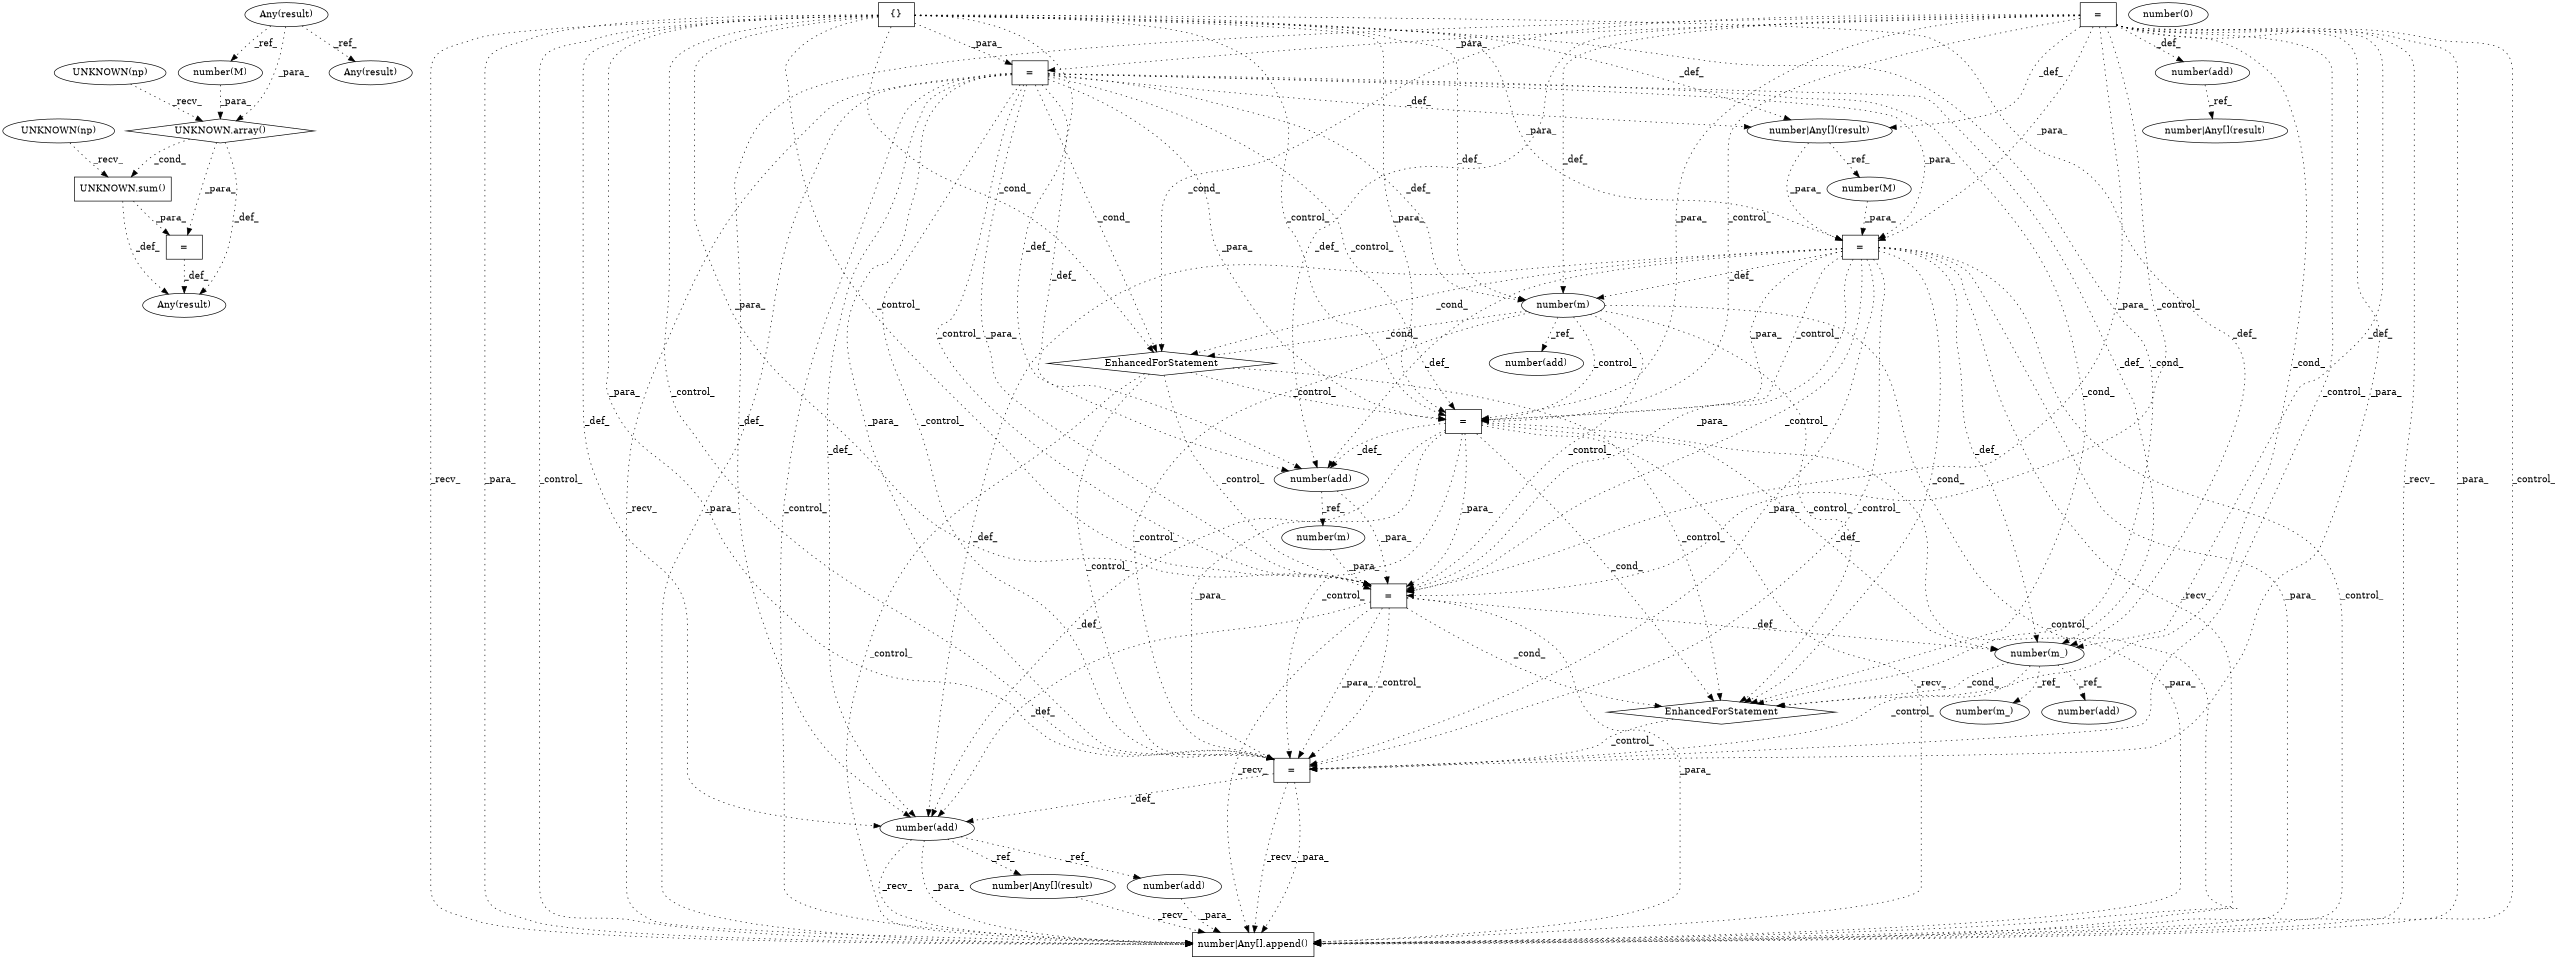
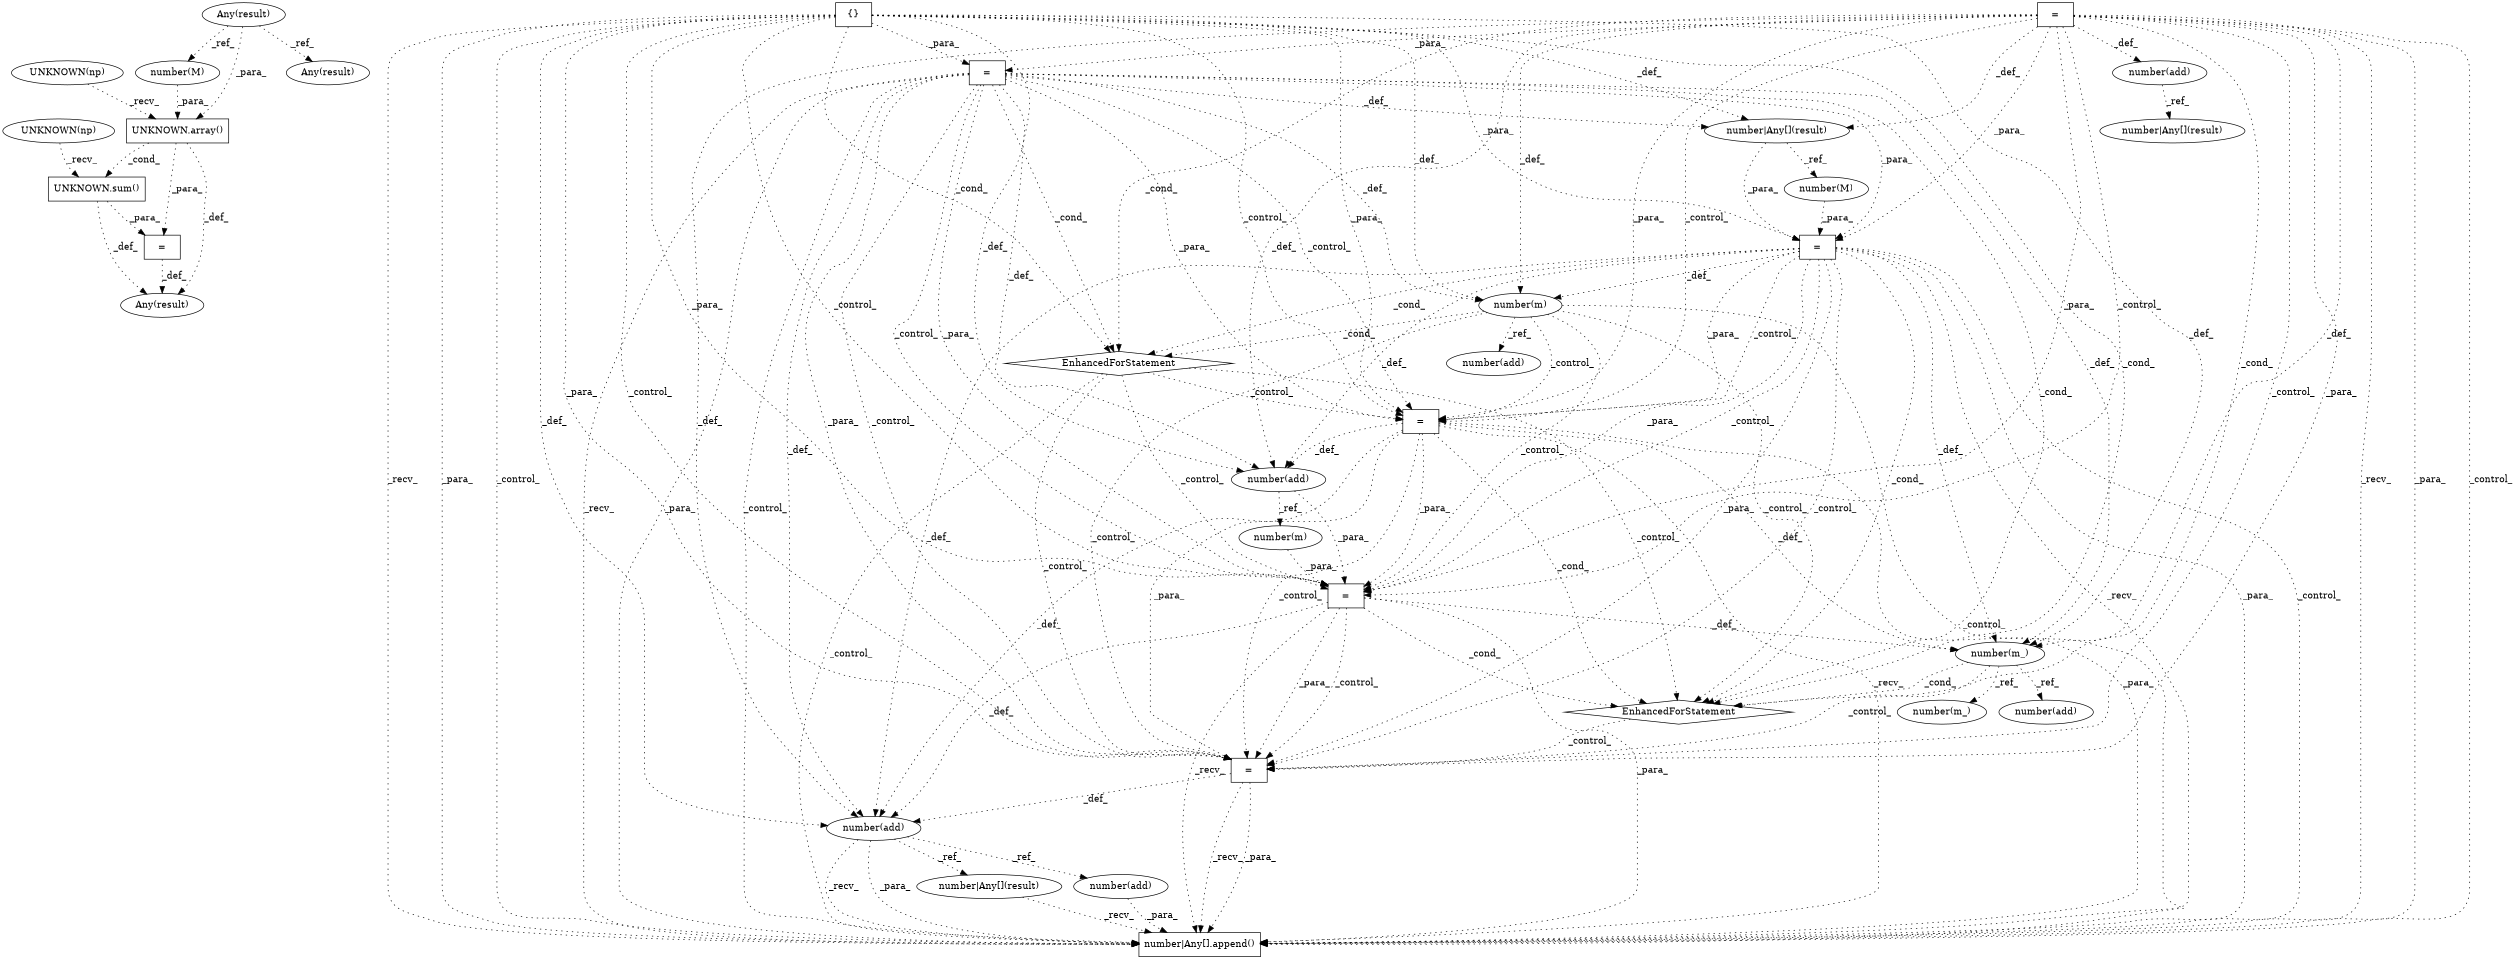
node "number(0)": removed
node "UNKNOWN.array()": shape diamond -> box
